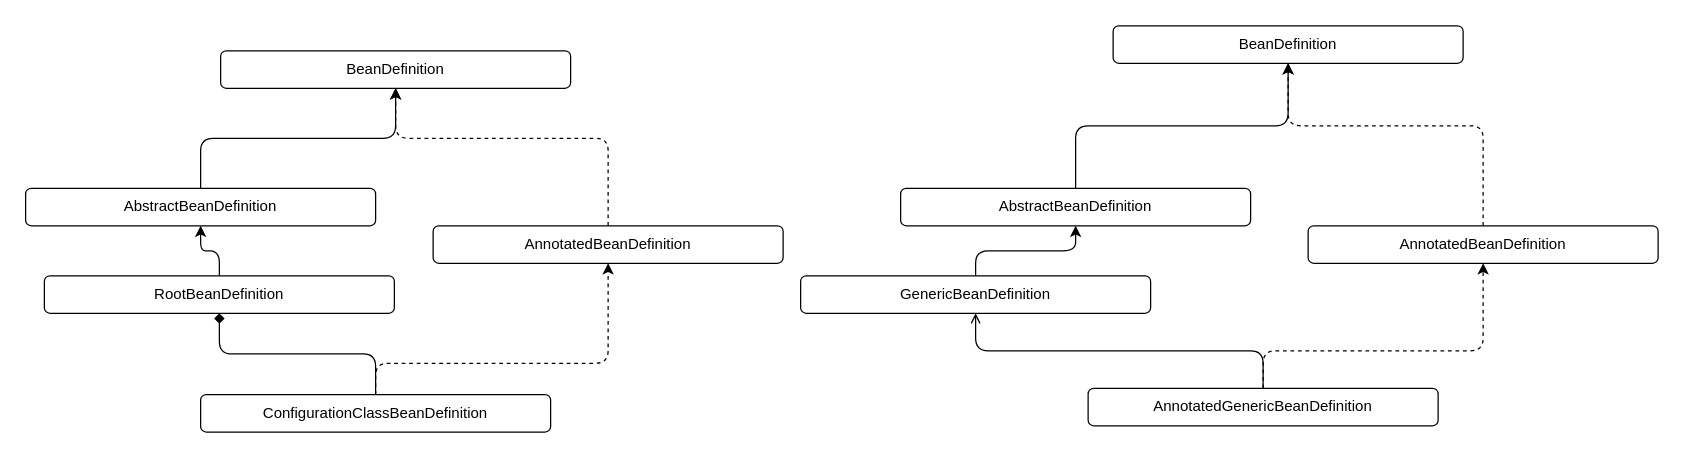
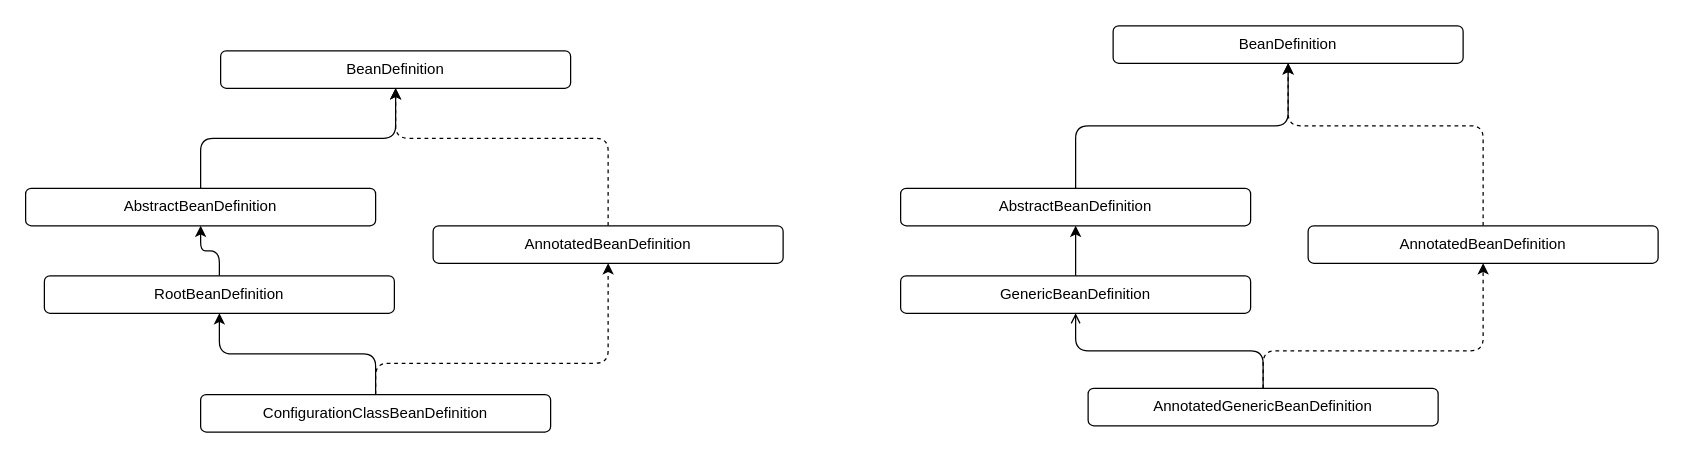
node "GenericBeanDefinition": moved (976, 294) -> (1076, 294)
edge "ConfigurationClassBeanDefinition" -> "RootBeanDefinition": arrowhead diamond -> classic
